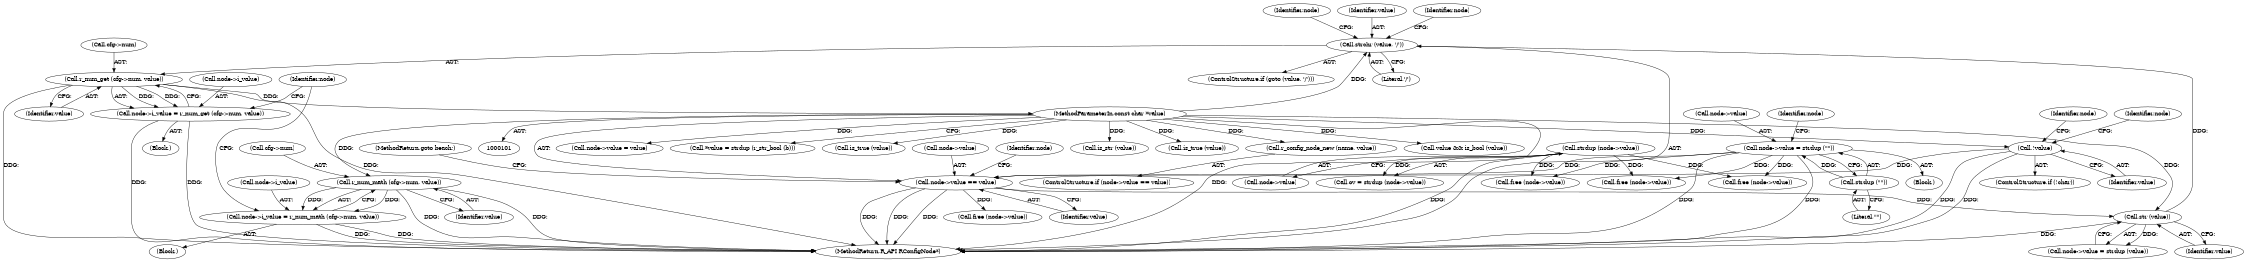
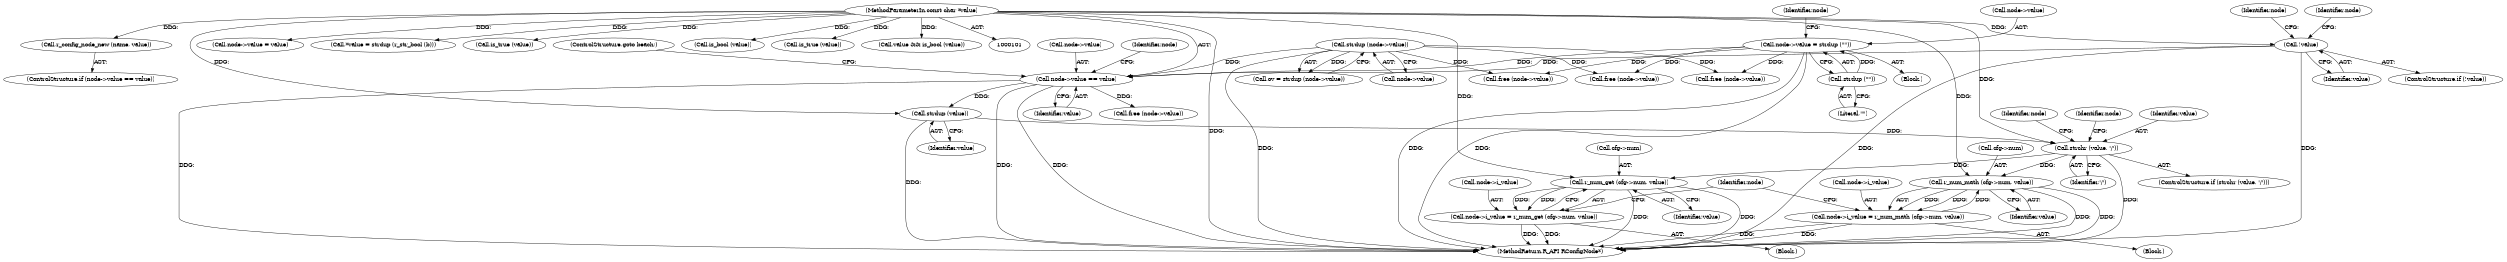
edge "(Call,strdup (node->value))" -> "(Call,node->value == value)": added, label "DDG:"
edge "(Call,strchr (value, '/'))" -> "(Call,r_num_get (cfg->num, value))": label "AST: " -> "DDG: "
edge "(Call,ov = strdup (node->value))" -> "(Call,strdup (node->value))": added, label "CFG:"
node "(ControlStructure,if (goto (value, '/')))": label "(ControlStructure,if (goto (value, '/')))" -> "(ControlStructure,if (strchr (value, '/')))"
node "(Literal,'/')": label "(Literal,'/')" -> "(Identifier,'/')"
edge "(Call,r_num_get (cfg->num, value))" -> "(MethodParameterIn,const char *value)": reversed
edge "(MethodParameterIn,const char *value)" -> "(Call,*value = strdup (r_str_bool (b)))": label "CFG: " -> "DDG: "
node "(MethodReturn,goto beach;)": label "(MethodReturn,goto beach;)" -> "(ControlStructure,goto beach;)"
node "(Call,is_str (value))": label "(Call,is_str (value))" -> "(Call,is_bool (value))"
edge "(Call,strchr (value, '/'))" -> "(MethodReturn,R_API RConfigNode*)": label "AST: " -> "DDG: "
edge "(Call,strchr (value, '/'))" -> "(Call,r_num_math (cfg->num, value))": added, label "DDG:"
node "(ControlStructure,if (!char))": label "(ControlStructure,if (!char))" -> "(ControlStructure,if (!value))"
edge "(Call,node->i_value = r_num_math (cfg->num, value))" -> "(Call,r_num_math (cfg->num, value))": label "CFG: " -> "DDG: "
node "(Call,str (value))": label "(Call,str (value))" -> "(Call,strdup (value))"
node "(Call,node->value = strdup (value))": removed
